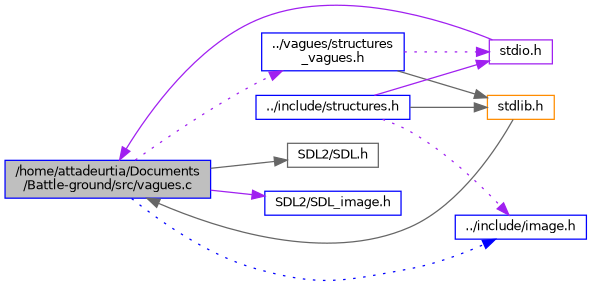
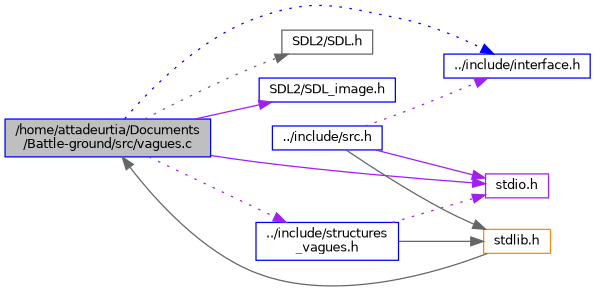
edge "stdio.h" -> "/home/attadeurtia/Documents /Battle-ground/src/vagues.c": reversed
node "../vagues/structures _vagues.h": label "../vagues/structures _vagues.h" -> "../include/structures _vagues.h"
node "../include/structures.h": label "../include/structures.h" -> "../include/src.h"
edge "/home/attadeurtia/Documents /Battle-ground/src/vagues.c" -> "SDL2/SDL.h": style solid -> dotted
node "../include/image.h": label "../include/image.h" -> "../include/interface.h"
